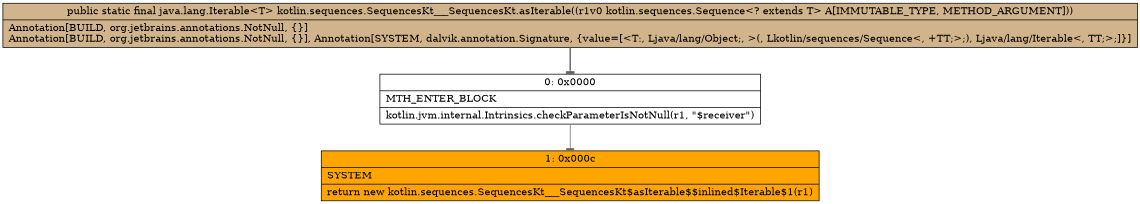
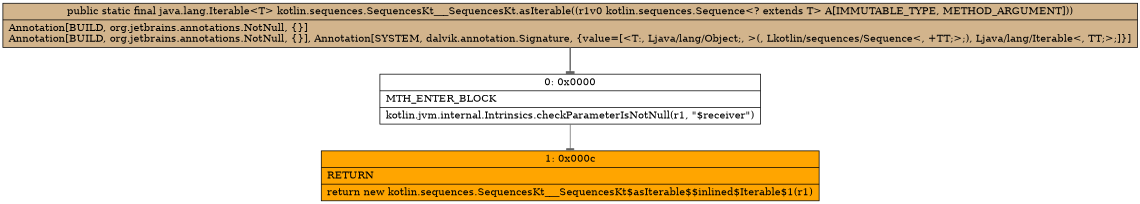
node "1: 0x000c": text "SYSTEM" -> "RETURN"
